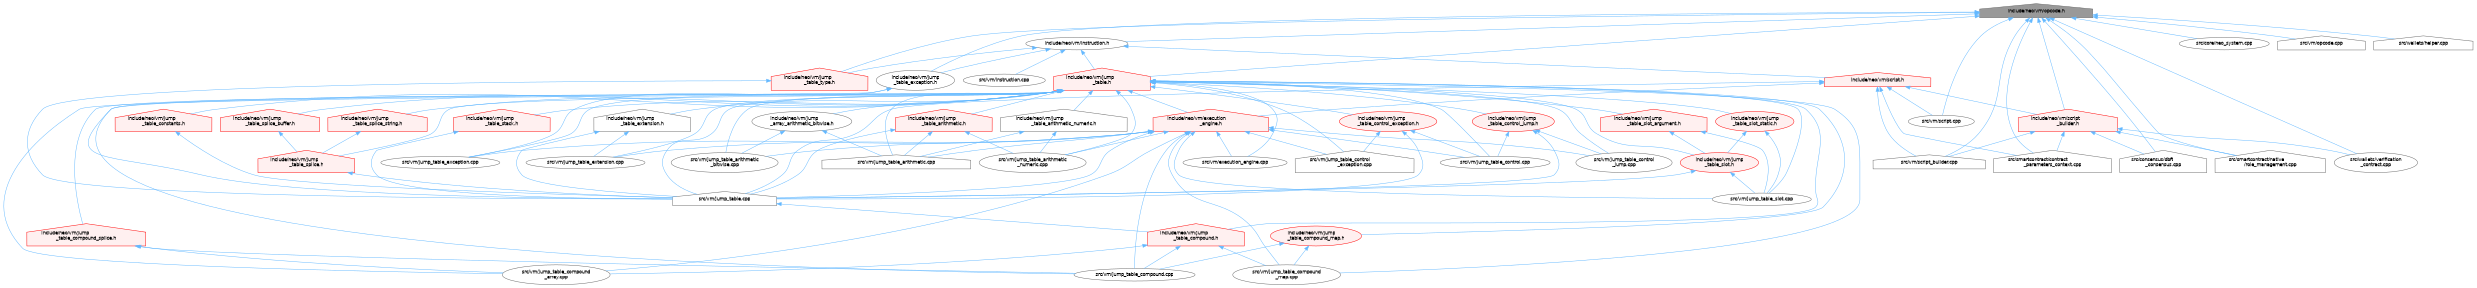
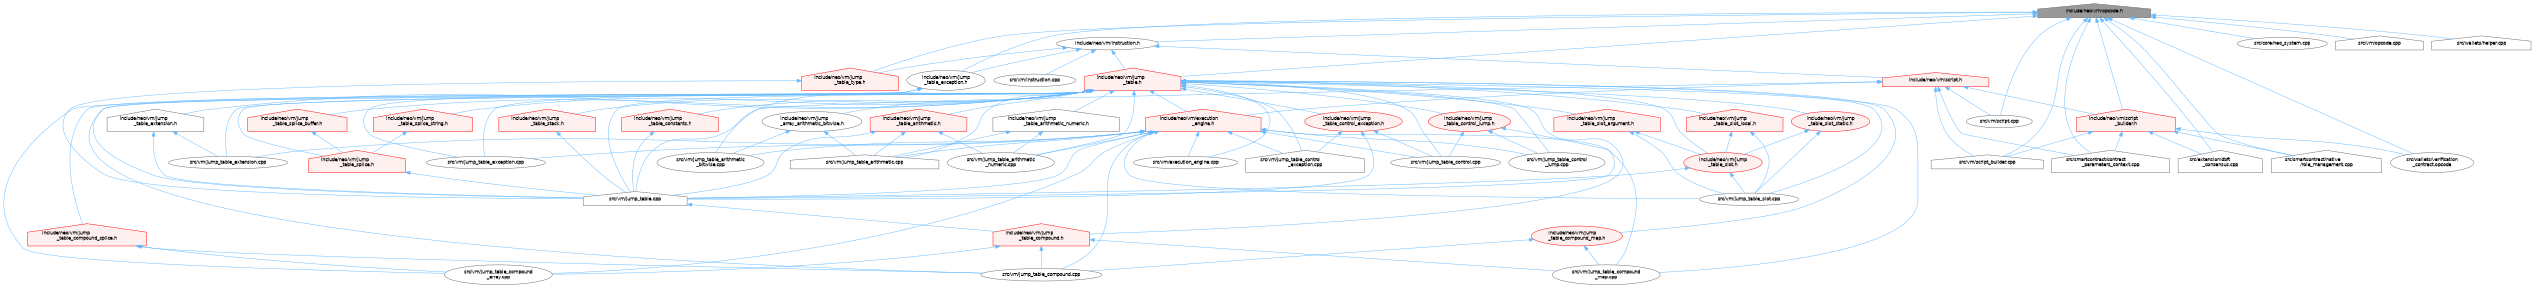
node "include/neo/vm/jump _table_slot_local.h": added
node "src/consensus/dbft _consensus.cpp": label "src/consensus/dbft _consensus.cpp" -> "src/extension/dbft _consensus.cpp"
node "src/wallets/verification _contract.cpp": label "src/wallets/verification _contract.cpp" -> "src/wallets/verification _contract.opcode"
